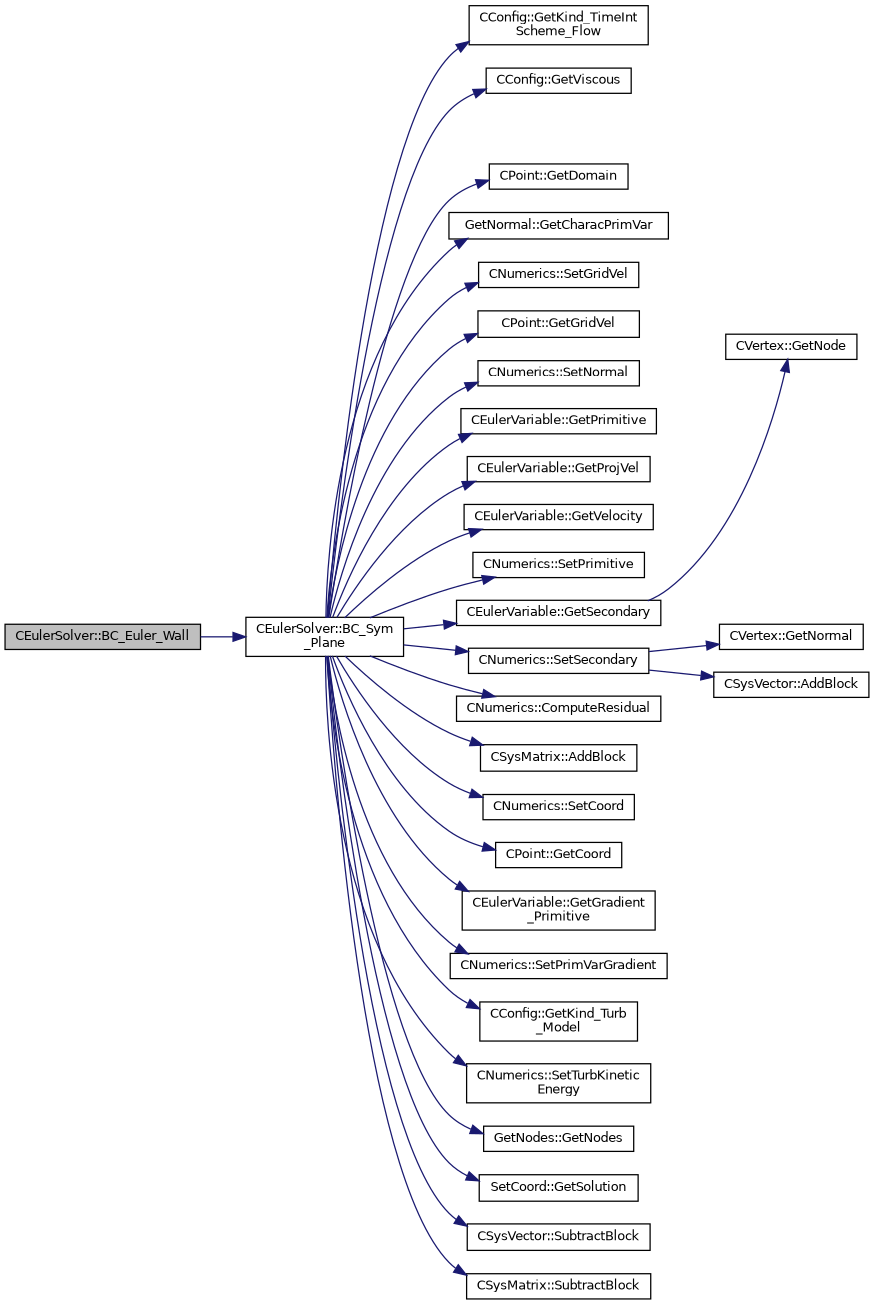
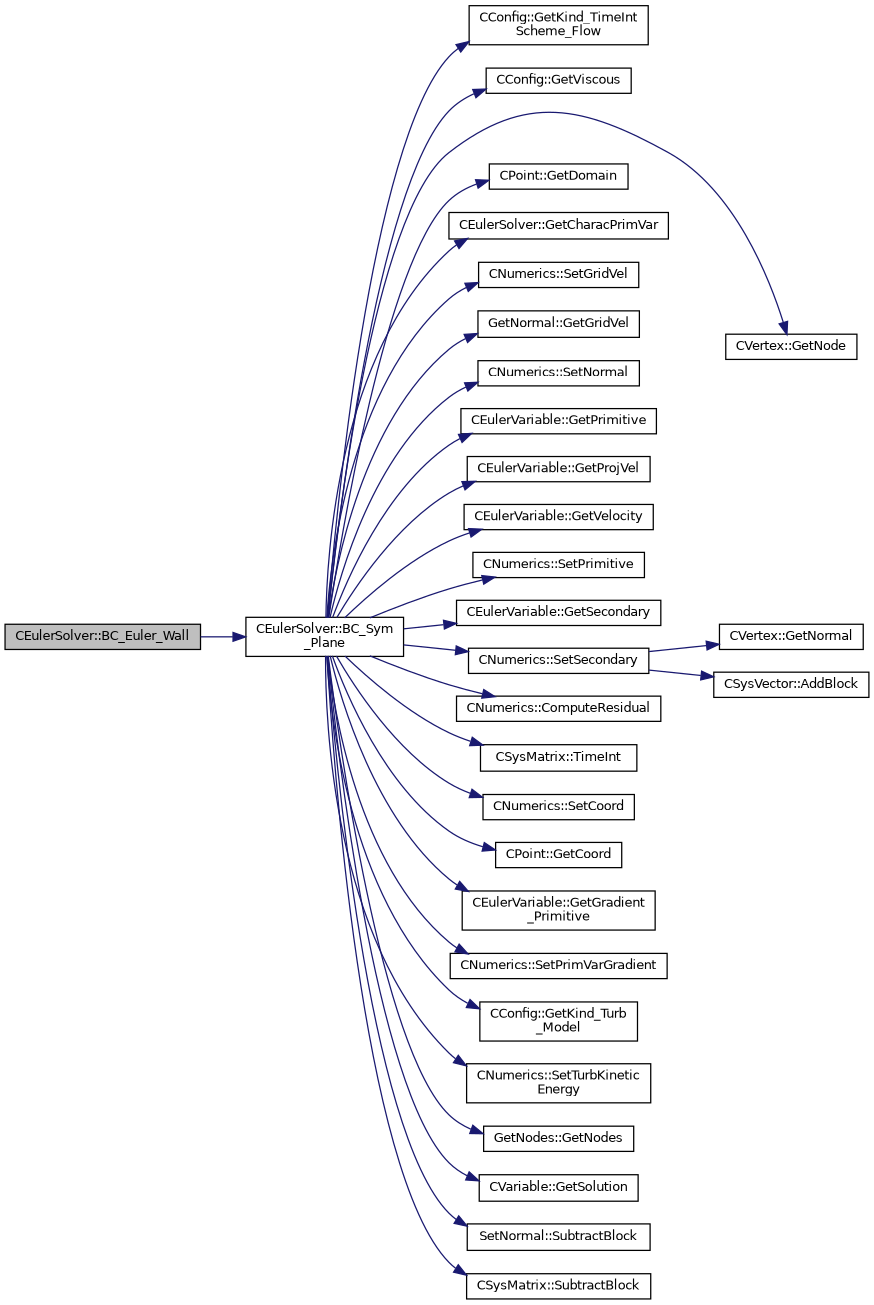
node "GetNormal::GetCharacPrimVar": label "GetNormal::GetCharacPrimVar" -> "CEulerSolver::GetCharacPrimVar"
node "CPoint::GetGridVel": label "CPoint::GetGridVel" -> "GetNormal::GetGridVel"
edge "CEulerVariable::GetSecondary" -> "CVertex::GetNode": now "CEulerSolver::BC_Sym _Plane" -> "CVertex::GetNode"
node "CSysMatrix::AddBlock": label "CSysMatrix::AddBlock" -> "CSysMatrix::TimeInt"
node "SetCoord::GetSolution": label "SetCoord::GetSolution" -> "CVariable::GetSolution"
node "CSysVector::SubtractBlock": label "CSysVector::SubtractBlock" -> "SetNormal::SubtractBlock"
